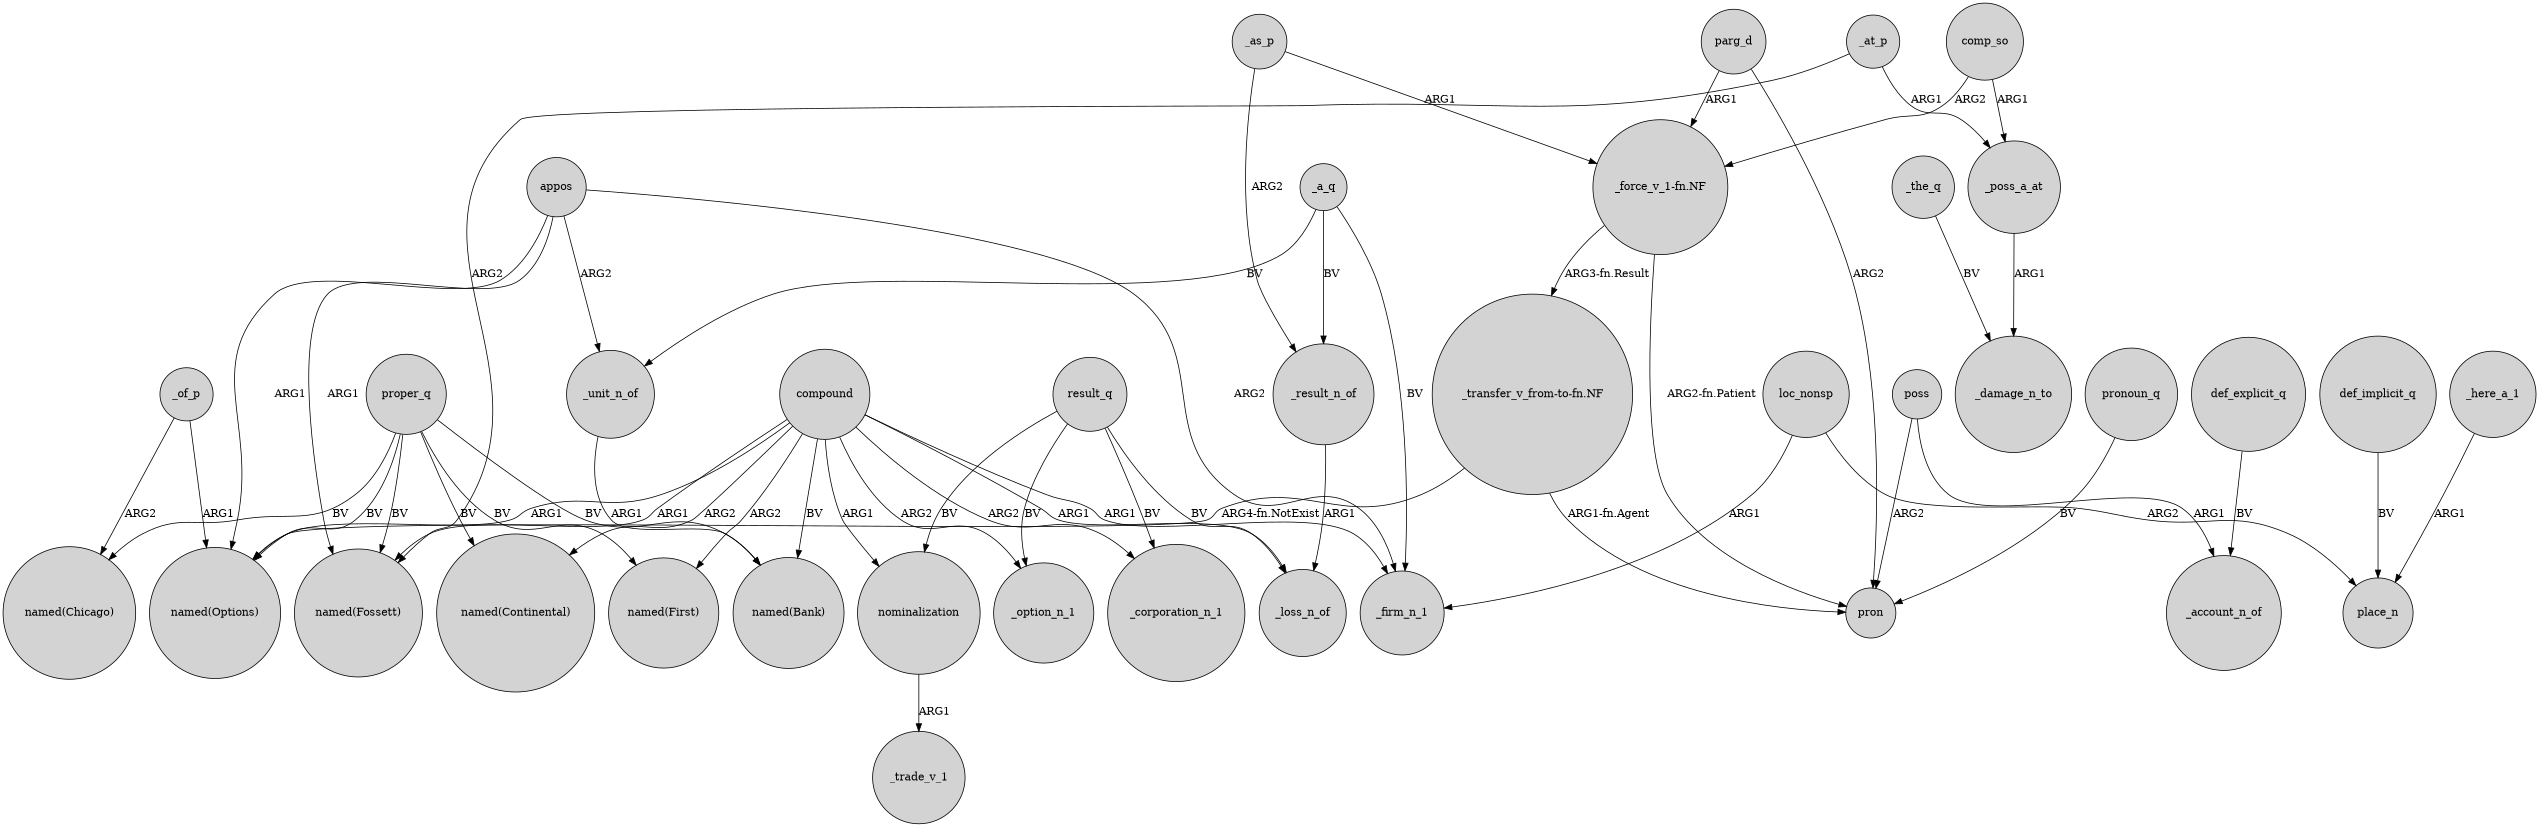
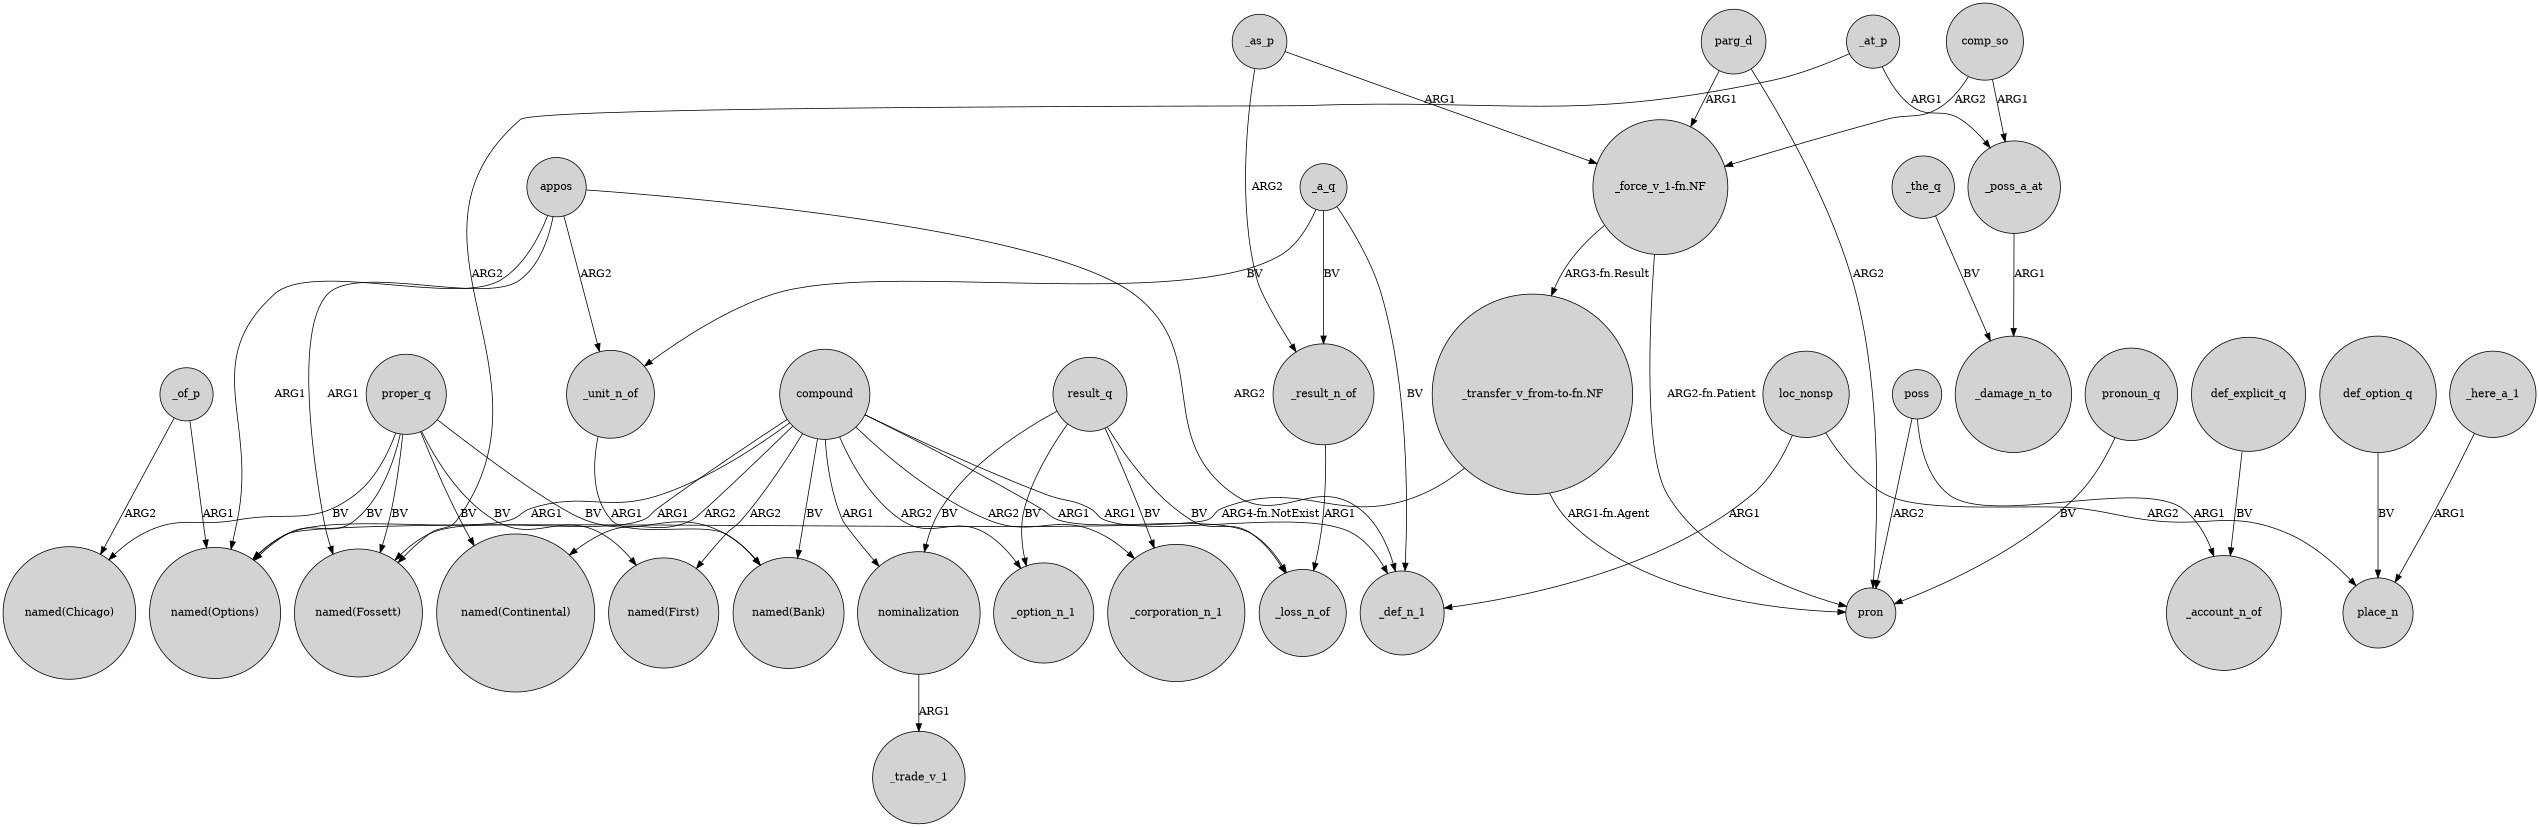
node "def_implicit_q": label "def_implicit_q" -> "def_option_q"
node "_firm_n_1": label "_firm_n_1" -> "_def_n_1"
